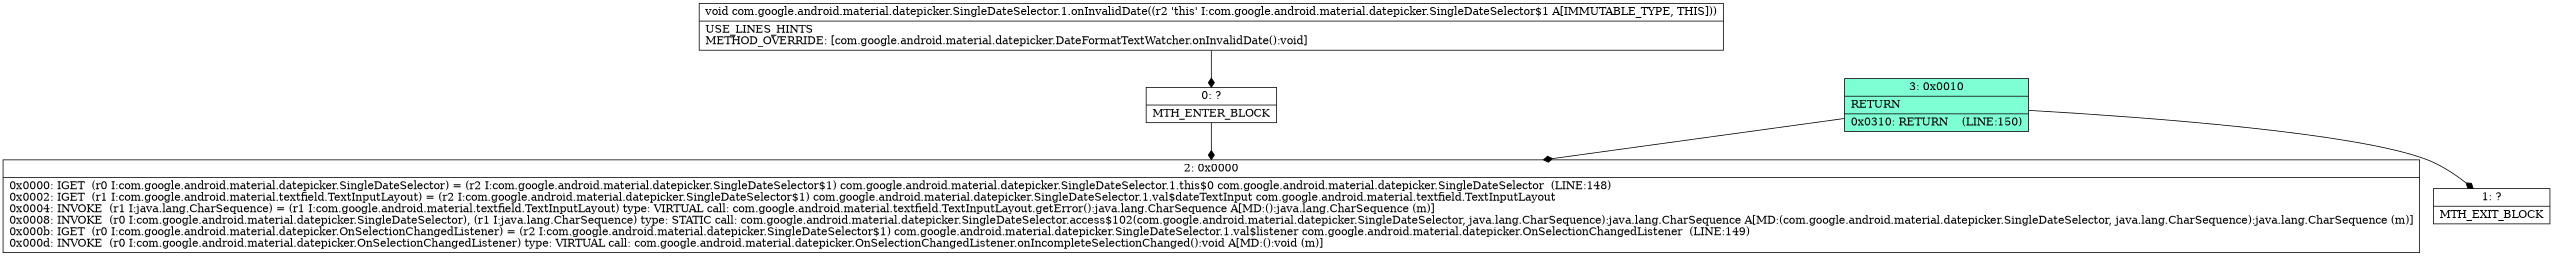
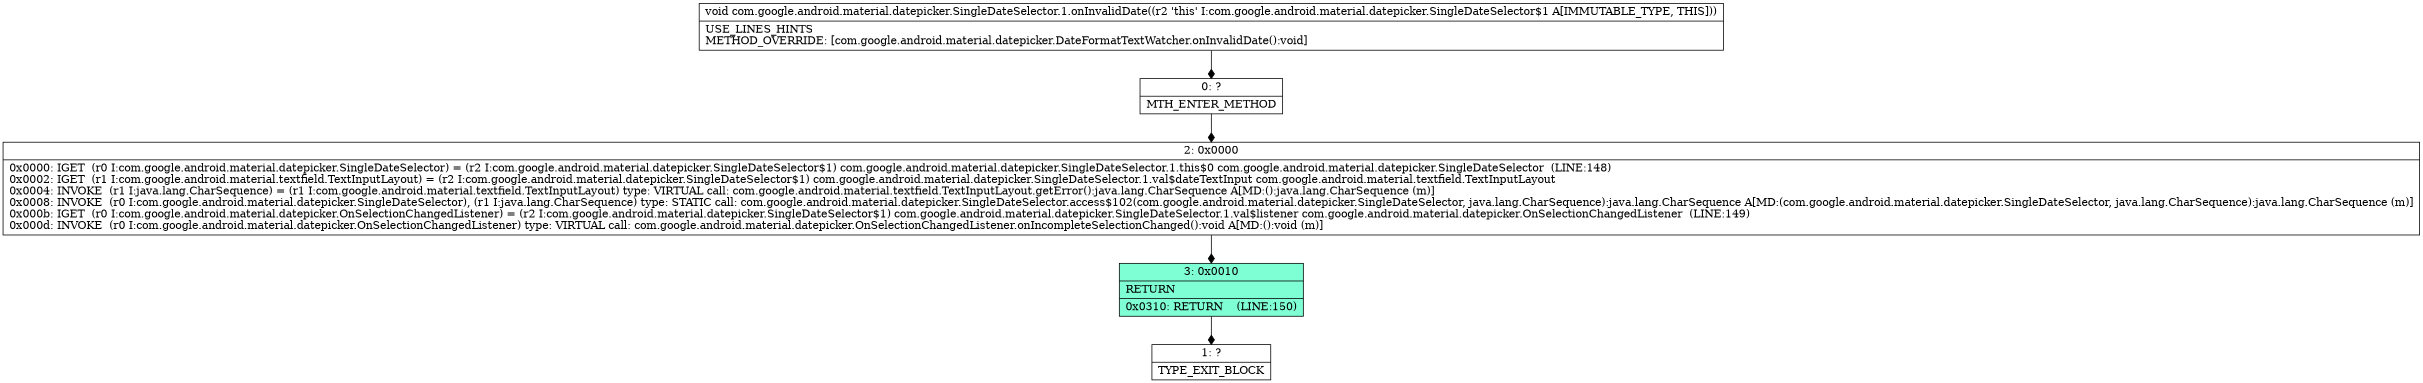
node "0: ?": text "MTH_ENTER_BLOCK" -> "MTH_ENTER_METHOD"
edge "3: 0x0010" -> "2: 0x0000": reversed
node "1: ?": text "MTH_EXIT_BLOCK" -> "TYPE_EXIT_BLOCK"
